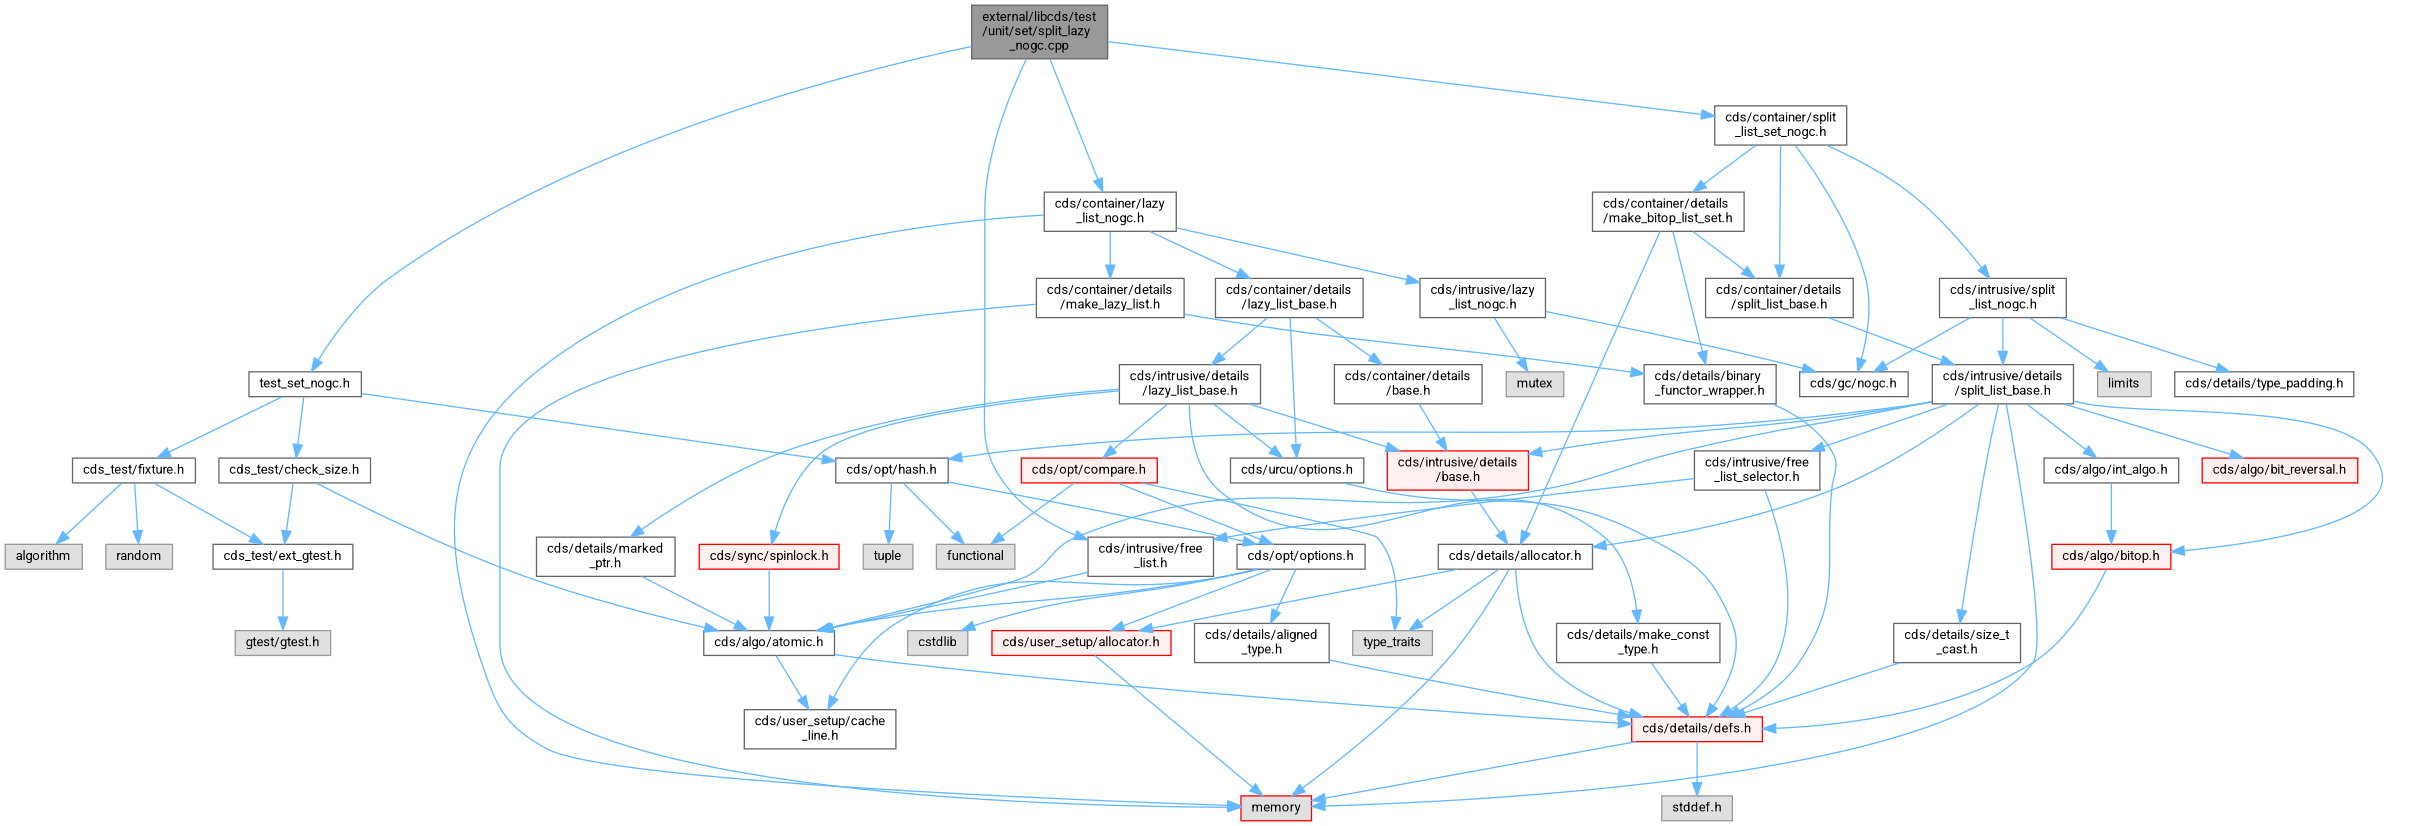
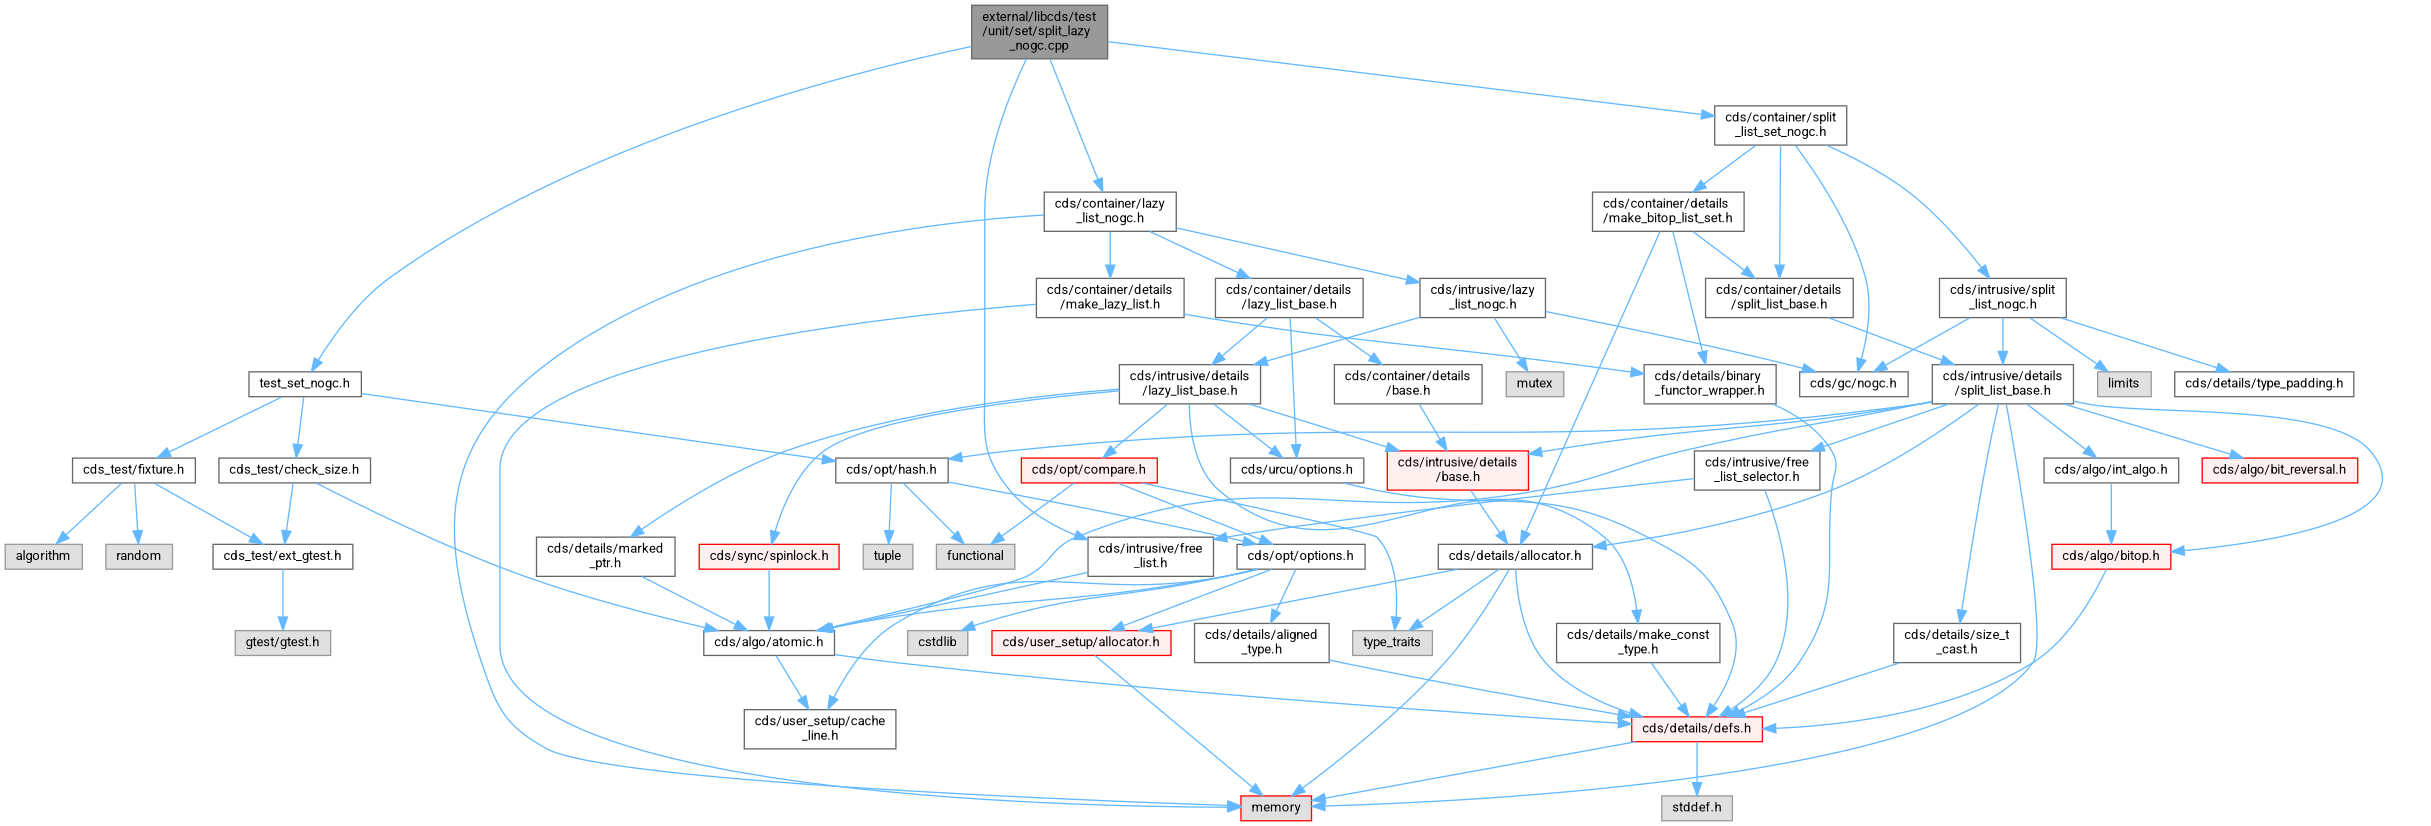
edge "cds/intrusive/lazy _list_nogc.h" -> "cds/intrusive/details /lazy_list_base.h": added
